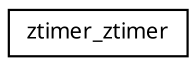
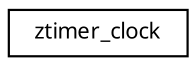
node "ztimer_ztimer": label "ztimer_ztimer" -> "ztimer_clock"
